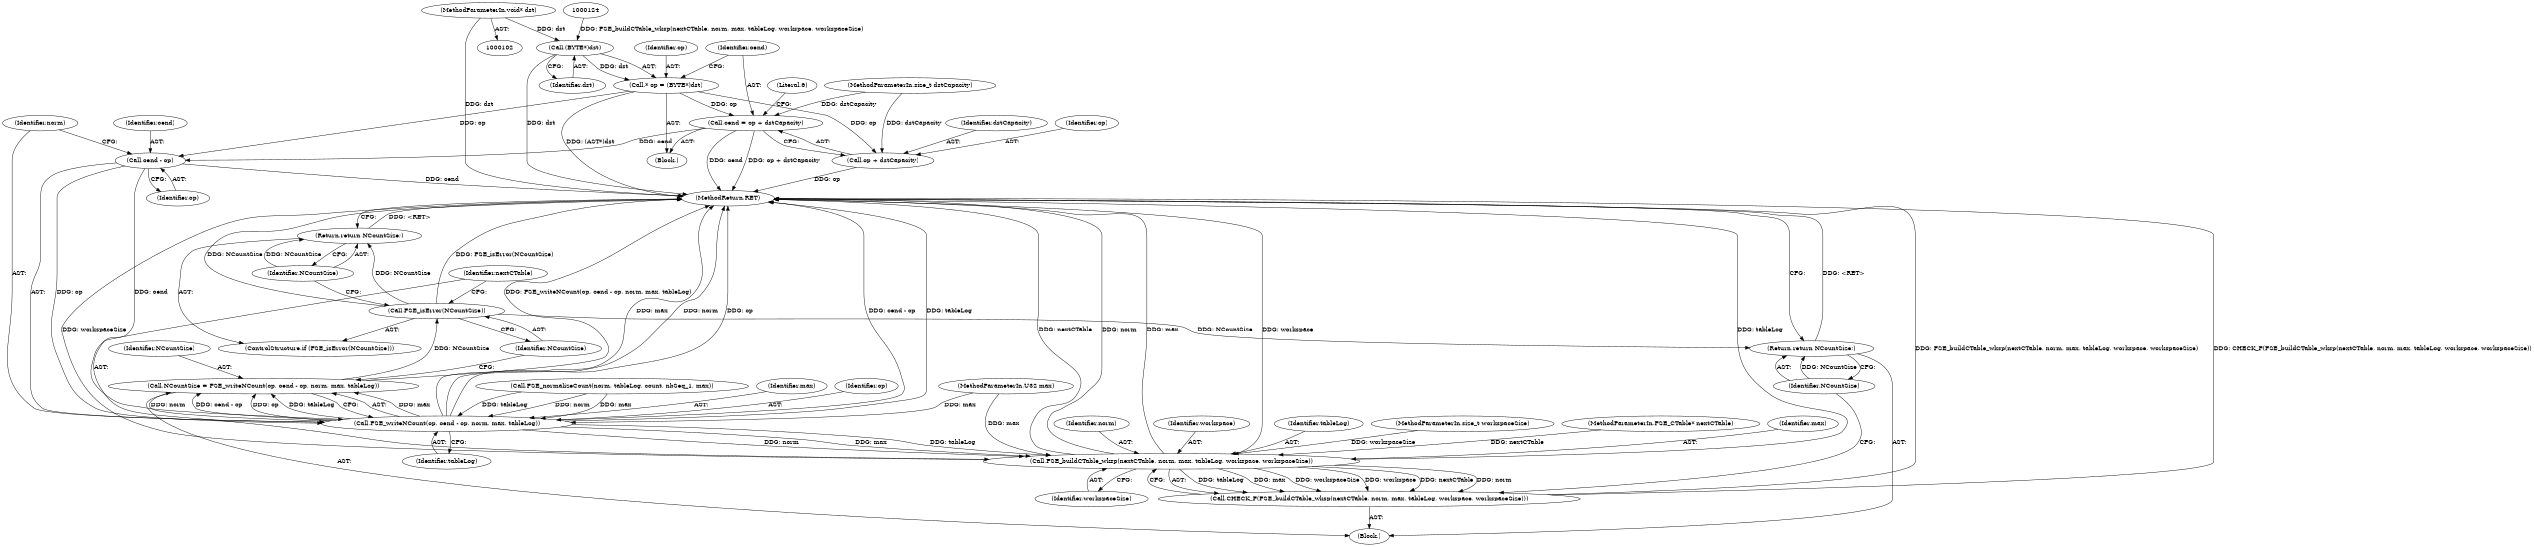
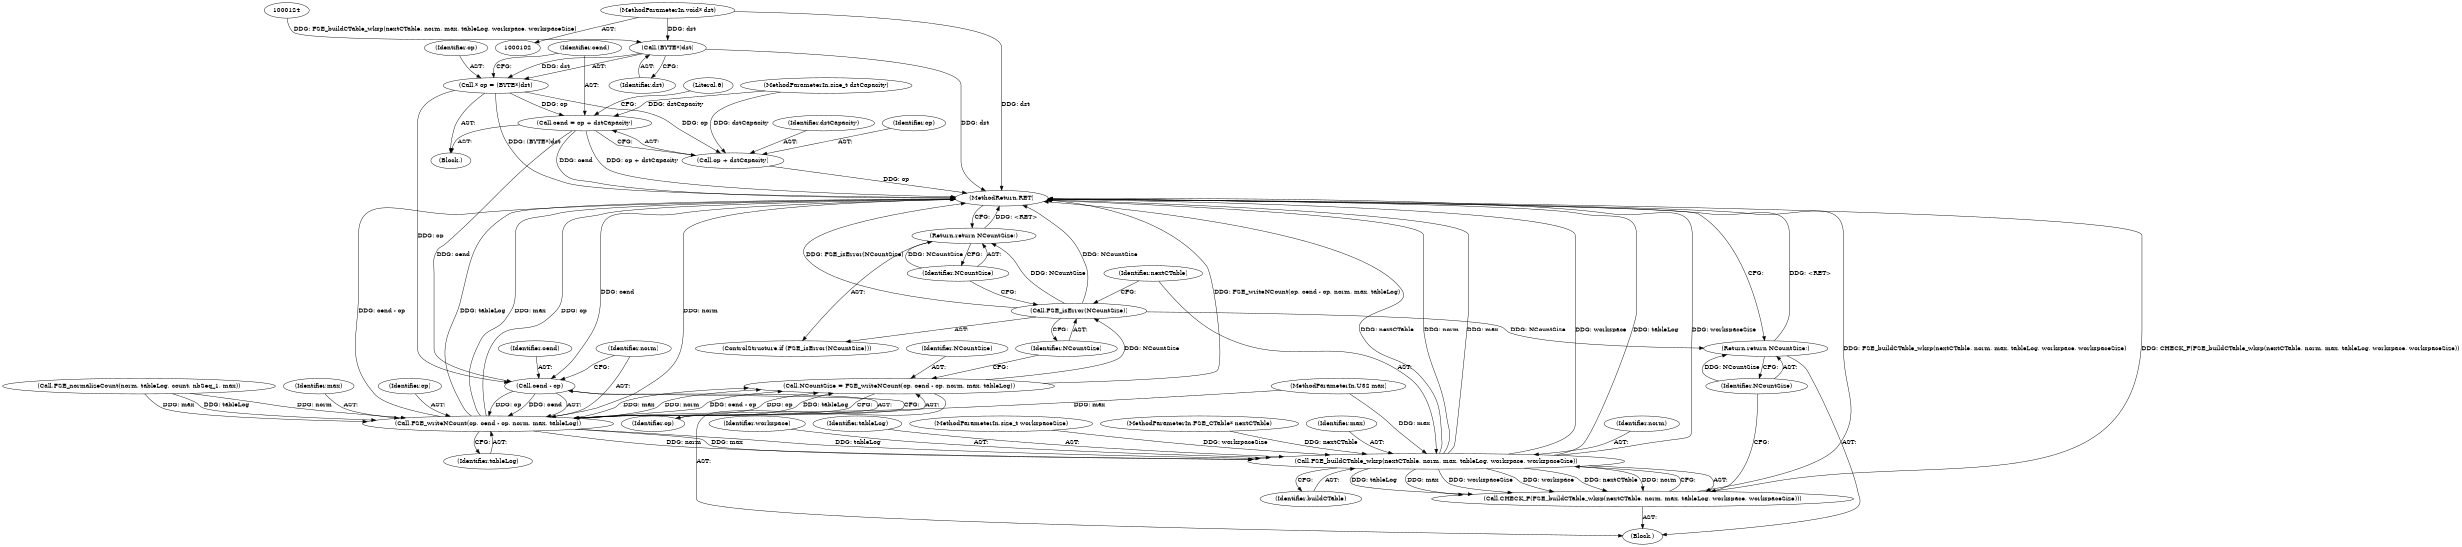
edge "(Call,* op = (BYTE*)dst)" -> "(MethodReturn,RET)": label "DDG: (AST*)dst" -> "DDG: (BYTE*)dst"
edge "(Call,oend - op)" -> "(MethodReturn,RET)": reversed
node "(Identifier,workspaceSize)": label "(Identifier,workspaceSize)" -> "(Identifier,buildCTable)"
